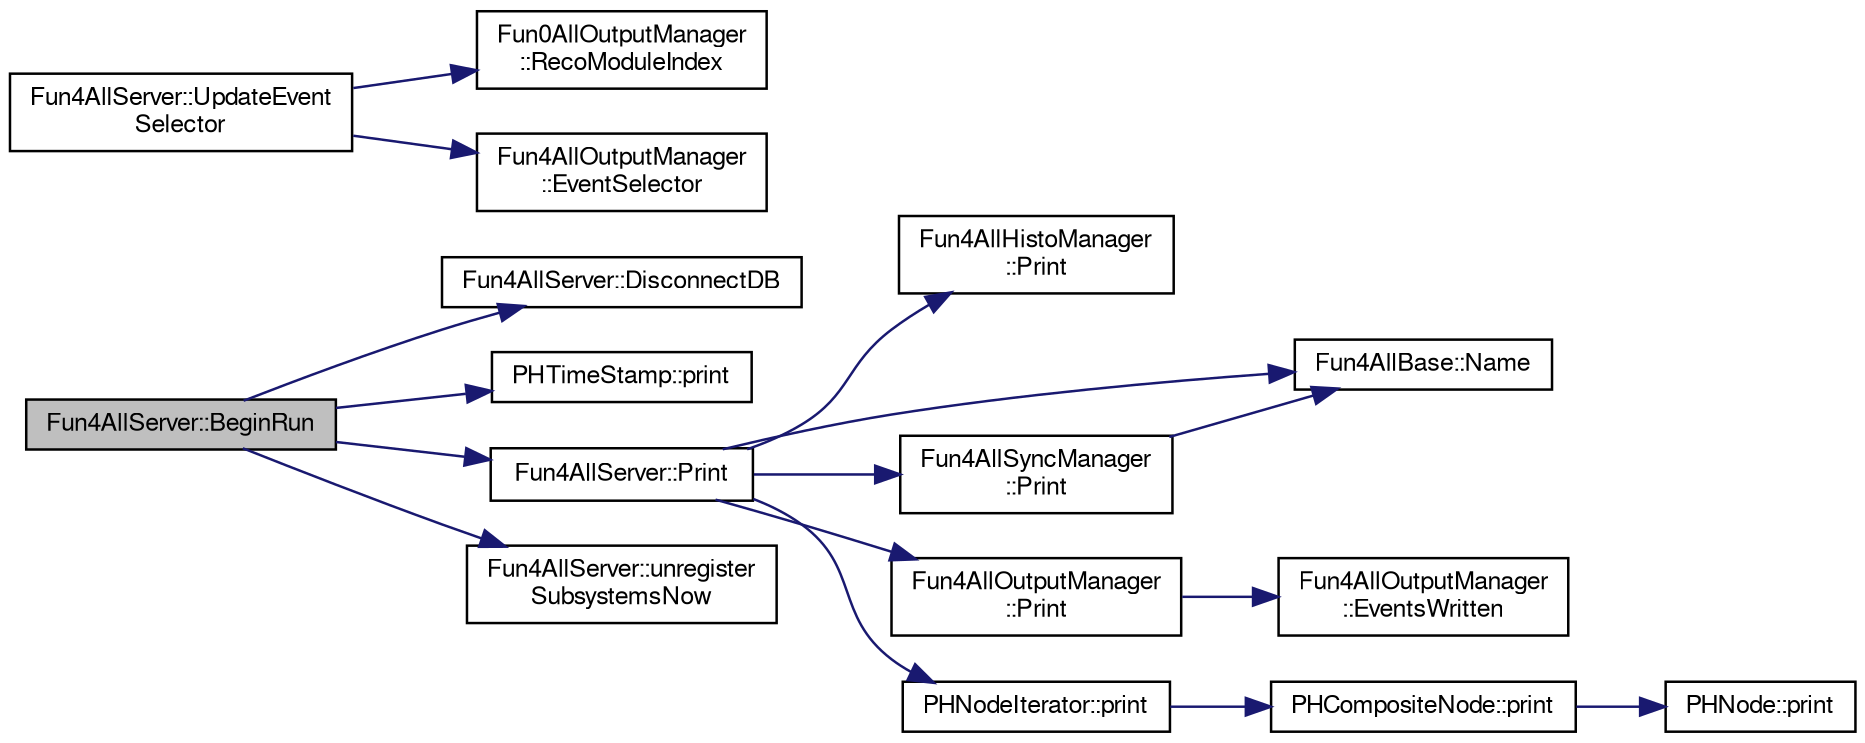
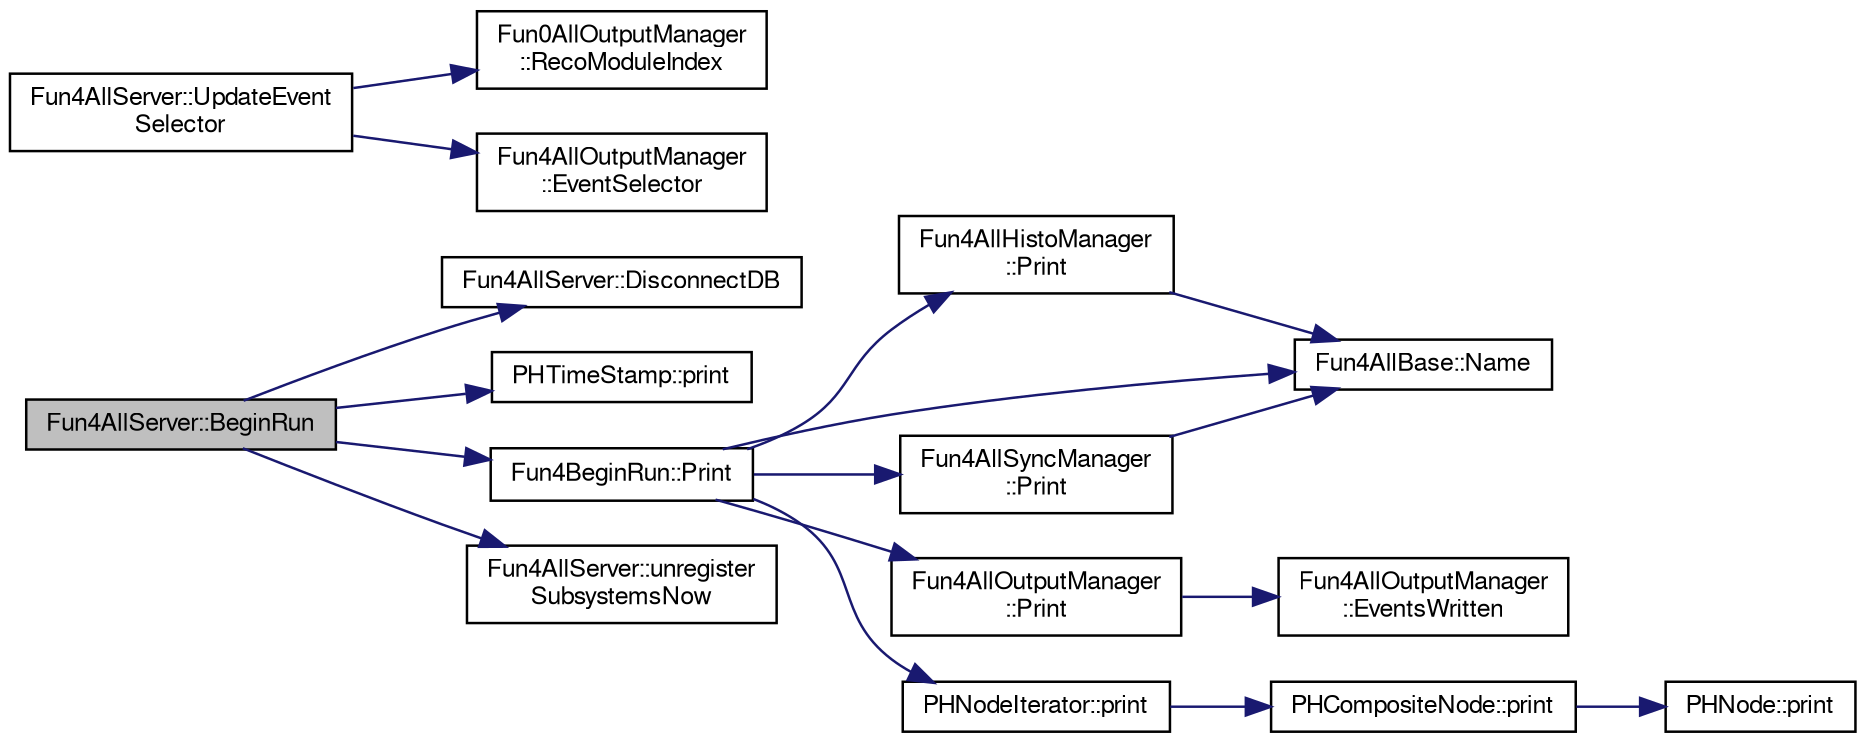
edge "Fun4AllHistoManager ::Print" -> "Fun4AllBase::Name": added
node "Fun4AllServer::Print": label "Fun4AllServer::Print" -> "Fun4BeginRun::Print"
